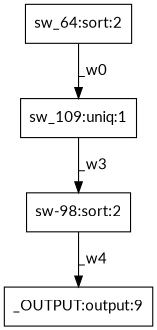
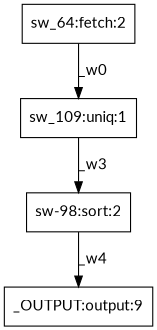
node "sw_64:sort:2": label "sw_64:sort:2" -> "sw_64:fetch:2"
